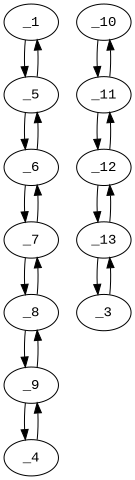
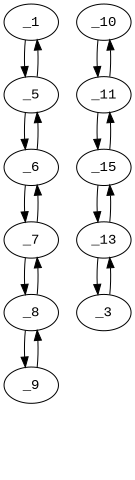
node "_12": label "_12" -> "_15"
node "_4": removed
